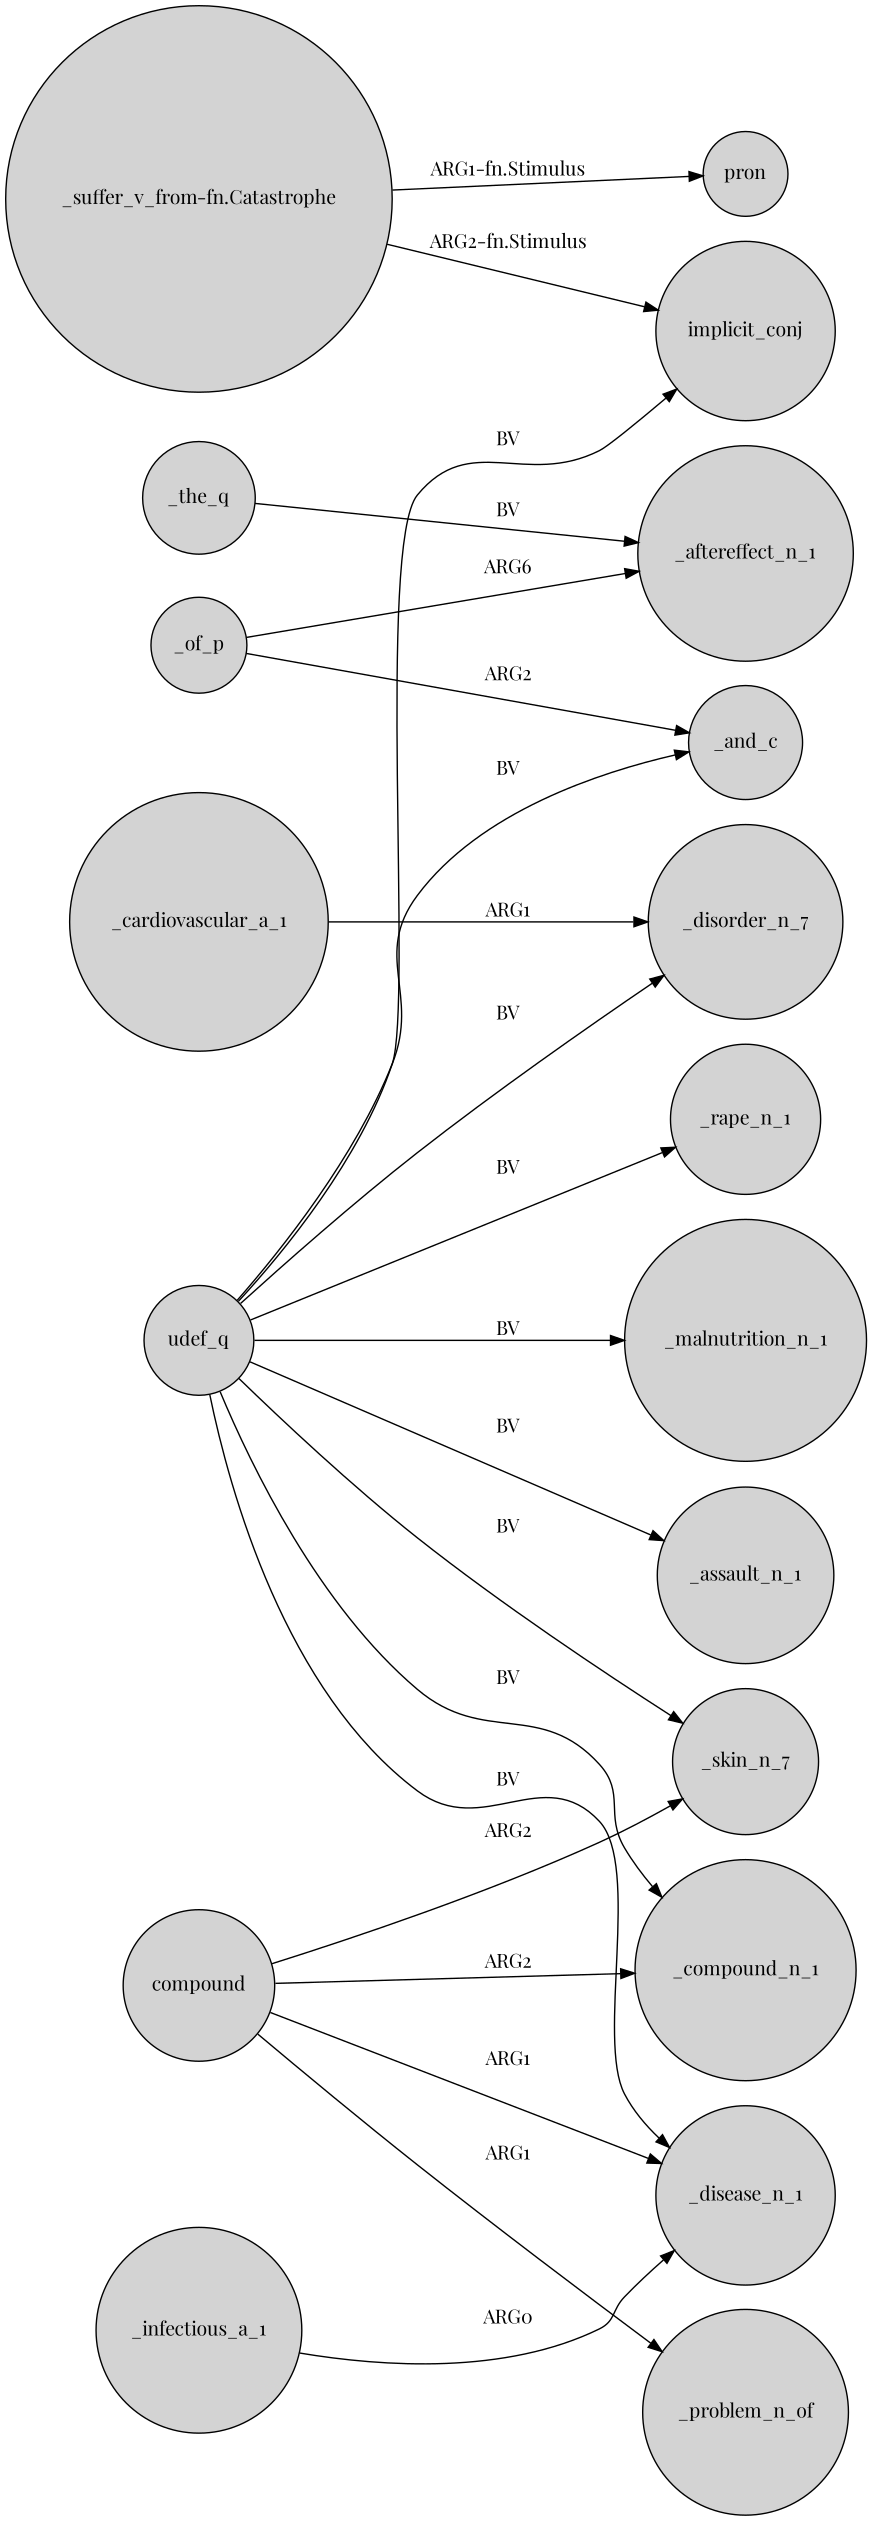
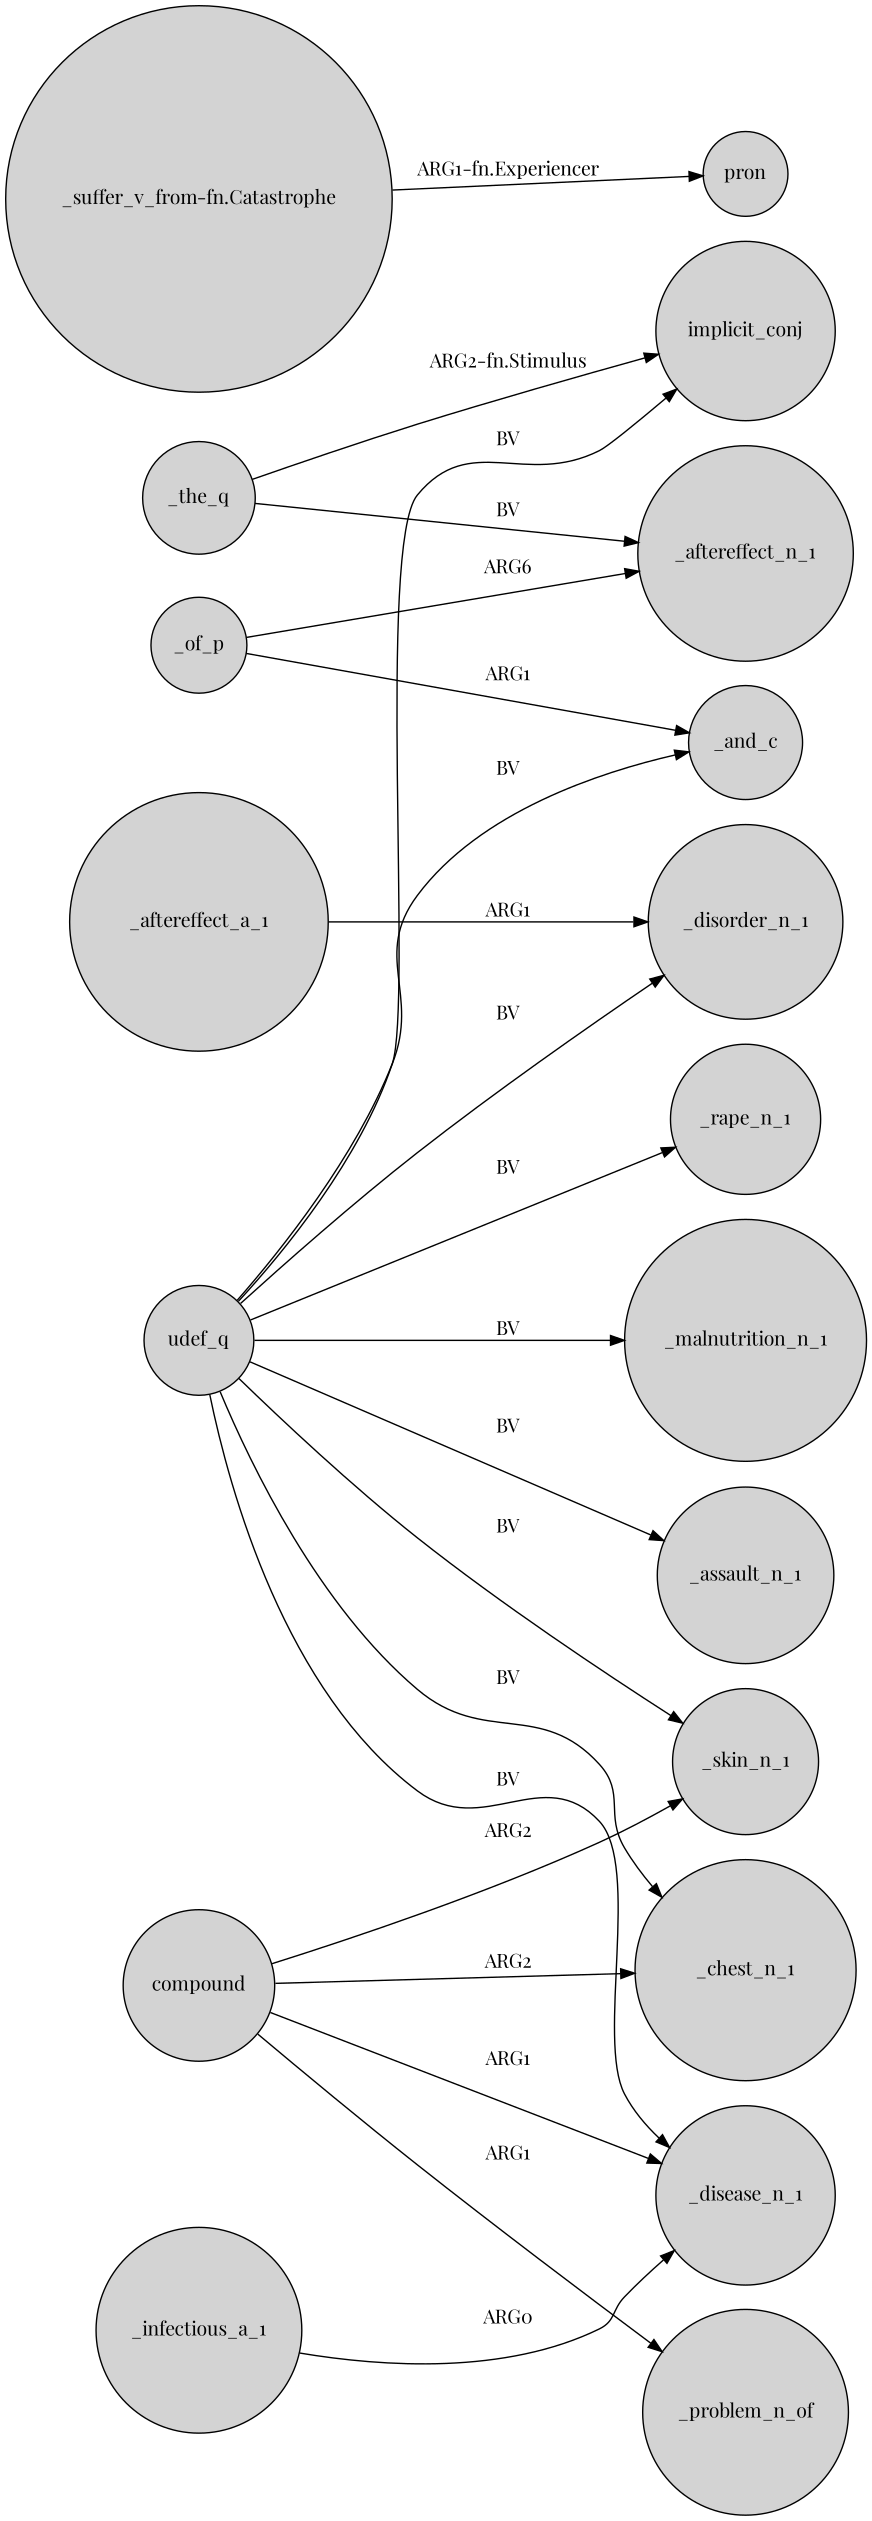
edge "_suffer_v_from-fn.Catastrophe" -> "pron": label "ARG1-fn.Stimulus" -> "ARG1-fn.Experiencer"
edge "_suffer_v_from-fn.Catastrophe" -> "implicit_conj": now "_the_q" -> "implicit_conj"
edge "_of_p" -> "_and_c": label "ARG2" -> "ARG1"
node "_cardiovascular_a_1": label "_cardiovascular_a_1" -> "_aftereffect_a_1"
node "_disorder_n_7": label "_disorder_n_7" -> "_disorder_n_1"
node "_skin_n_7": label "_skin_n_7" -> "_skin_n_1"
node "_compound_n_1": label "_compound_n_1" -> "_chest_n_1"
